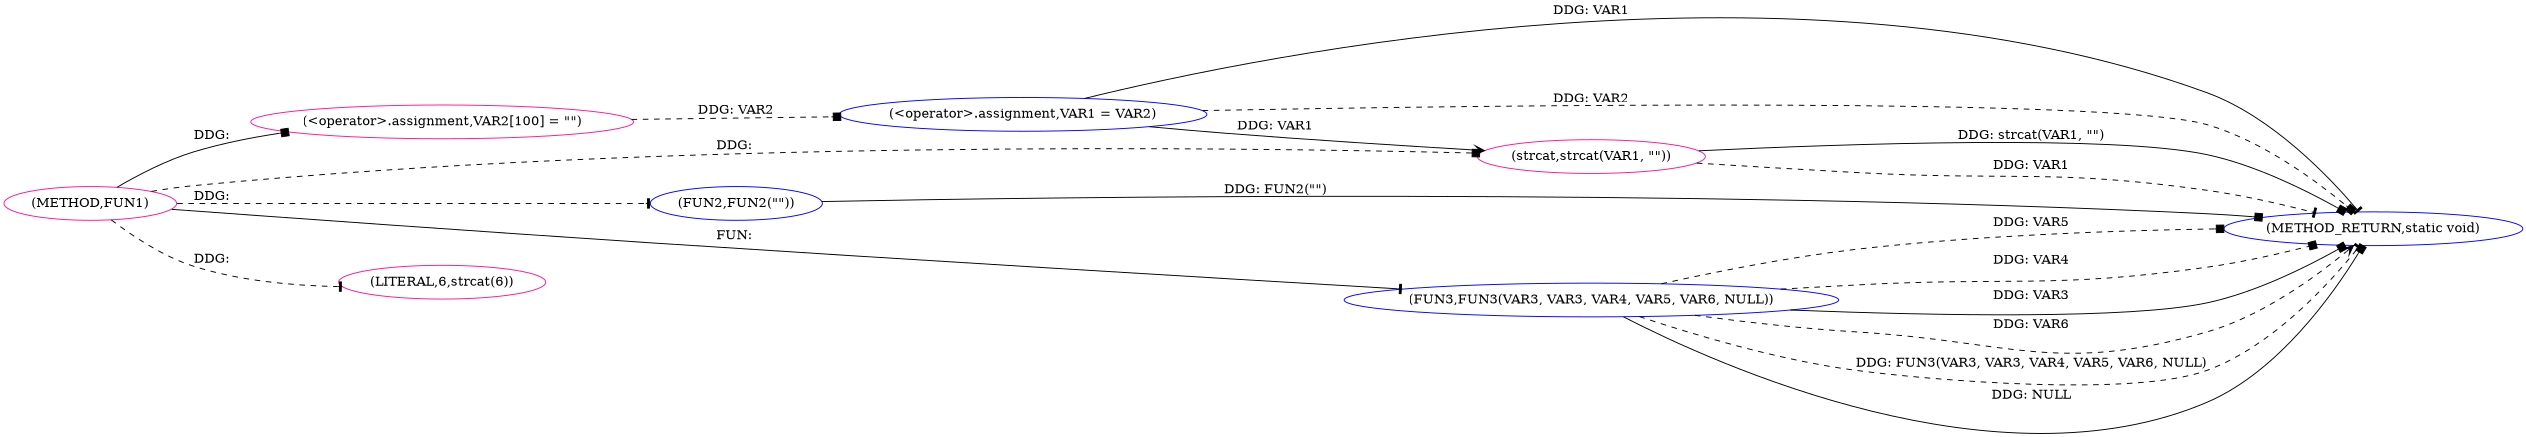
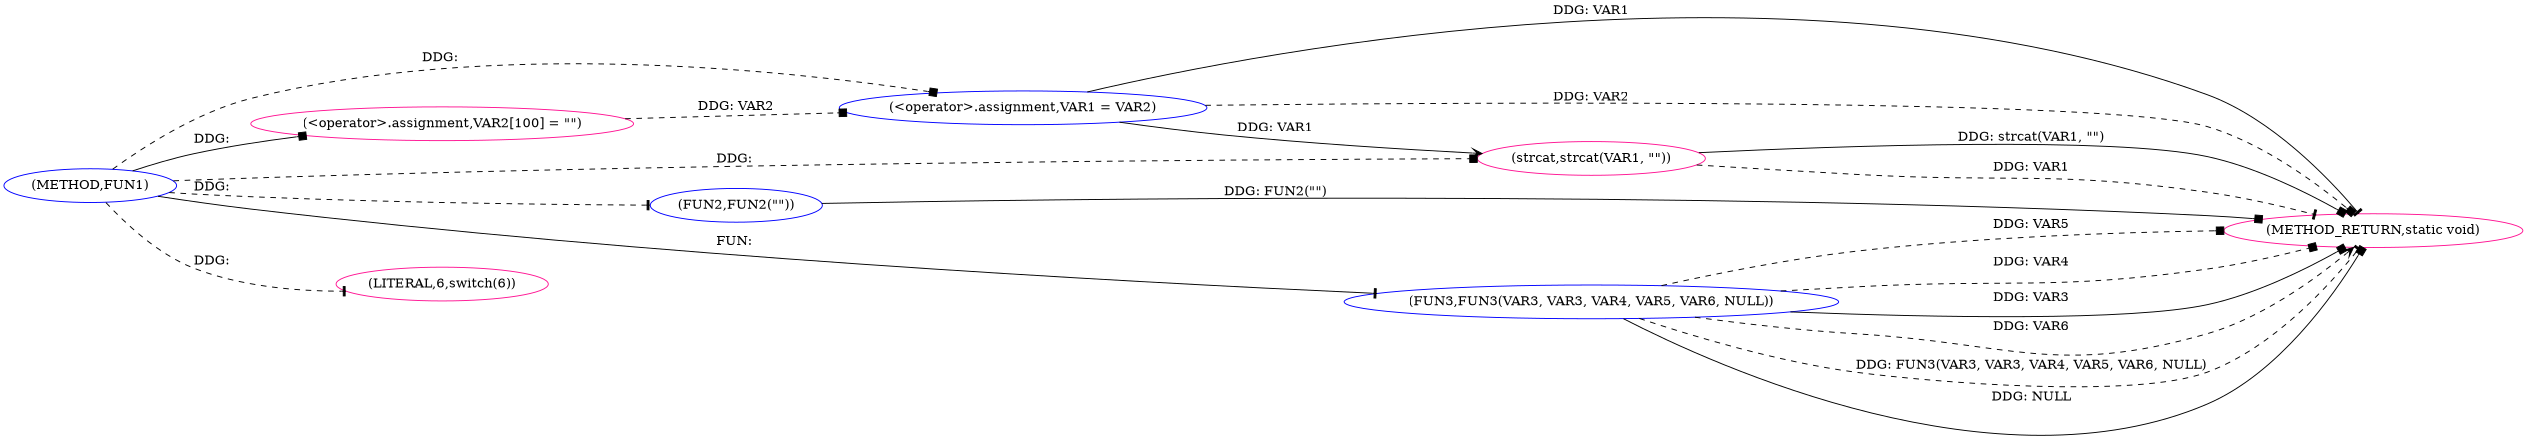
edge "(METHOD,FUN1)" -> "(<operator>.assignment,VAR1 = VAR2)": added, label "DDG:"
node "(METHOD,FUN1)": color deeppink -> blue
node "(METHOD_RETURN,static void)": color blue -> deeppink
node "(LITERAL,6,strcat(6))": label "(LITERAL,6,strcat(6))" -> "(LITERAL,6,switch(6))"
